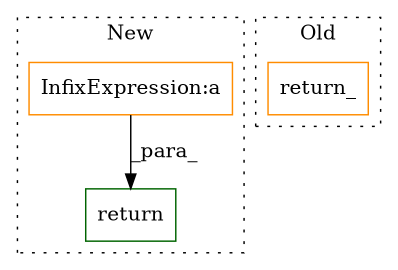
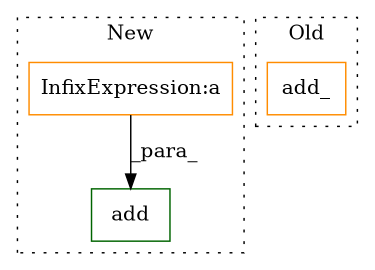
node "return_": label "return_" -> "add_"
node "return": label "return" -> "add"
